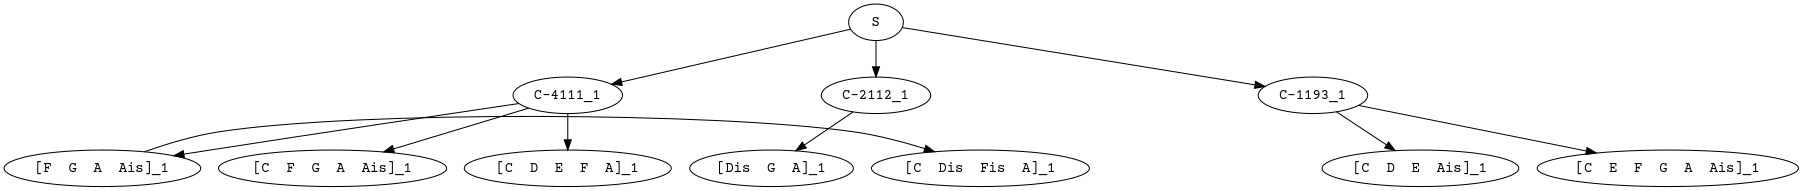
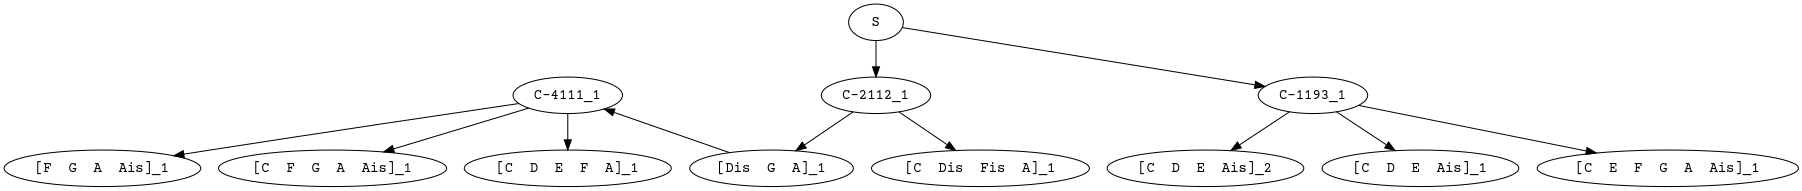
edge "S" -> "C-4111_1": now "[Dis  G  A]_1" -> "C-4111_1"
edge "[F  G  A  Ais]_1" -> "[C  Dis  Fis  A]_1": now "C-2112_1" -> "[C  Dis  Fis  A]_1"
node "[C  D  E  Ais]_2": added
